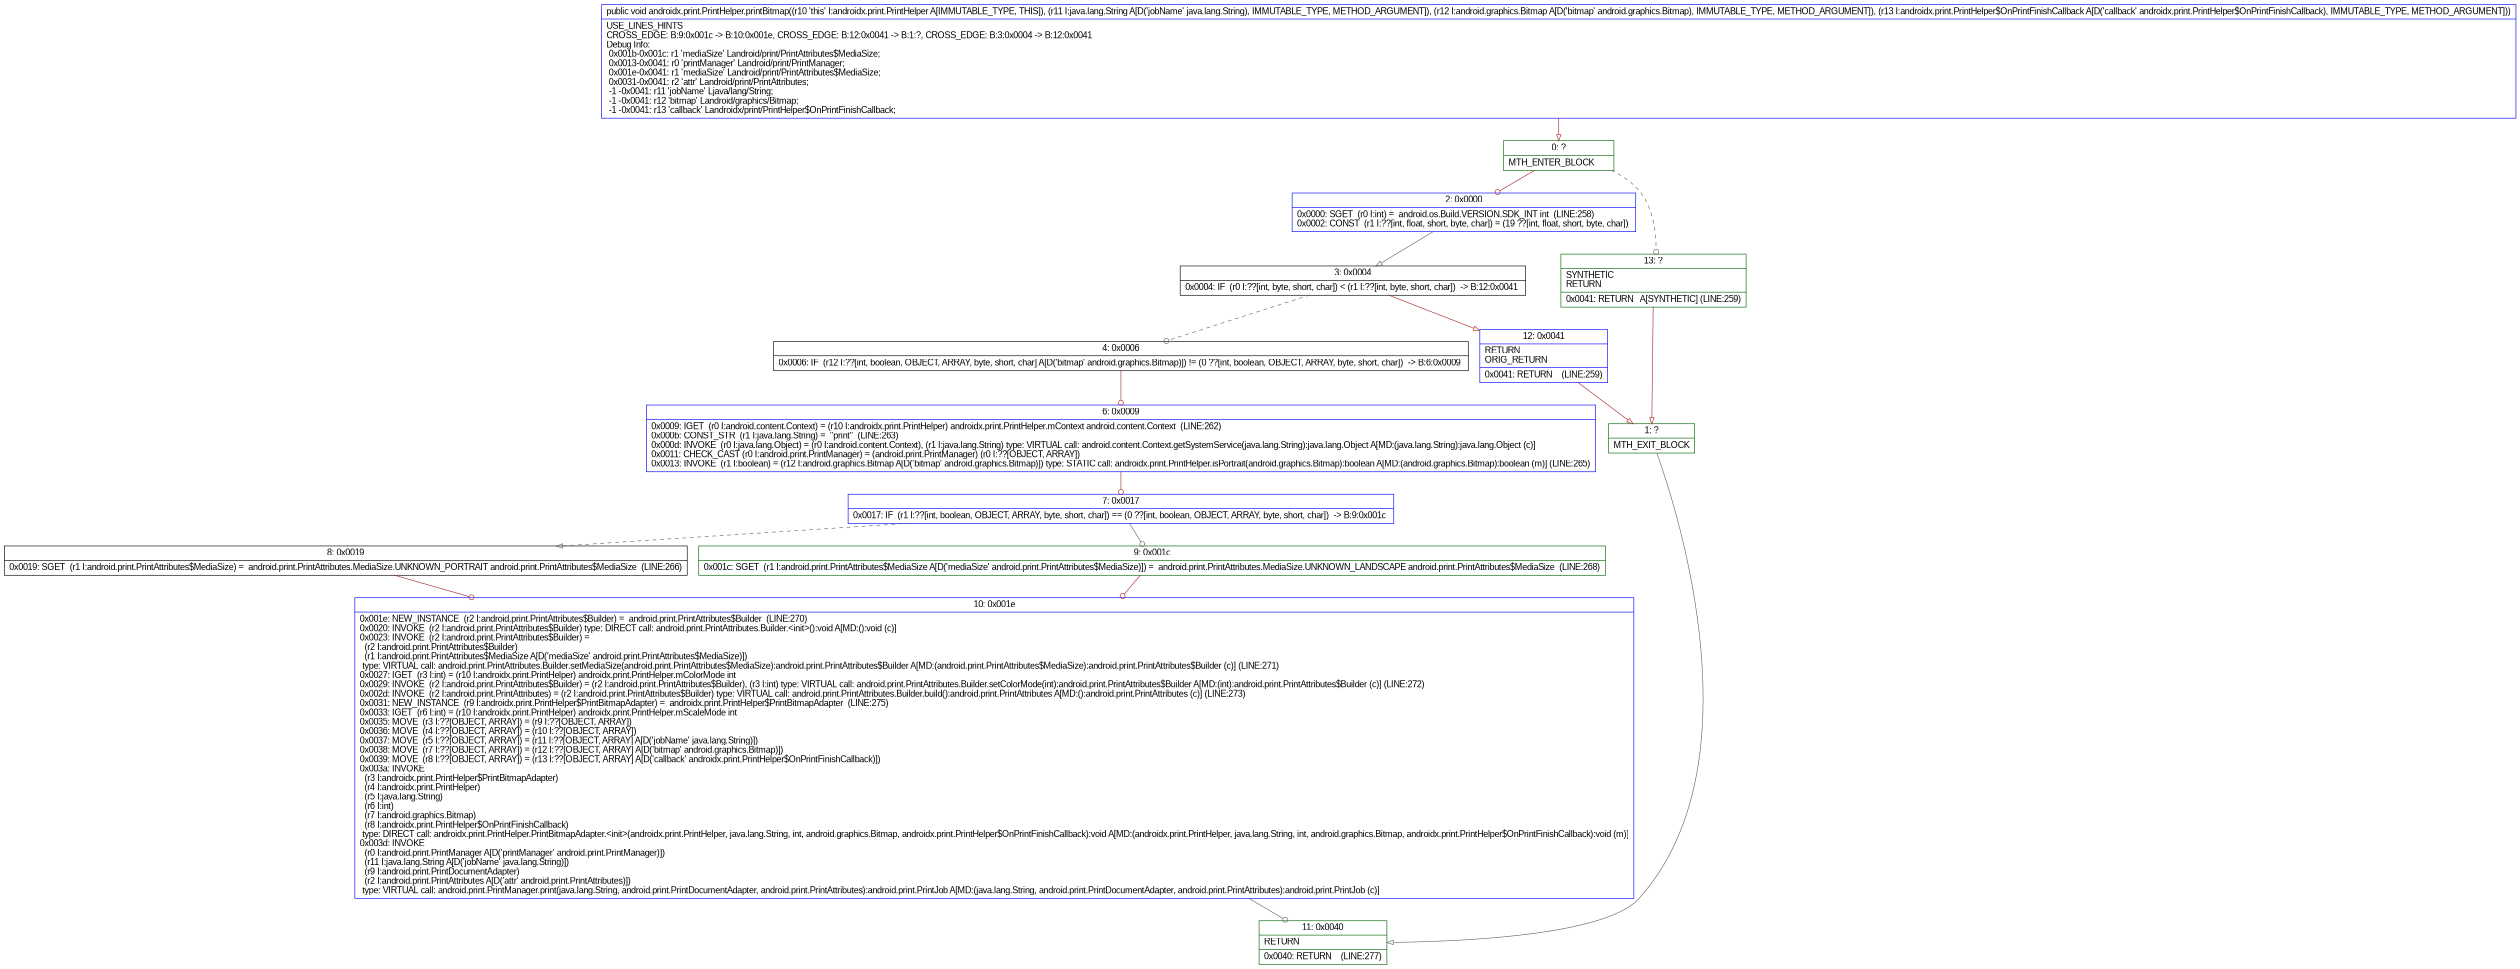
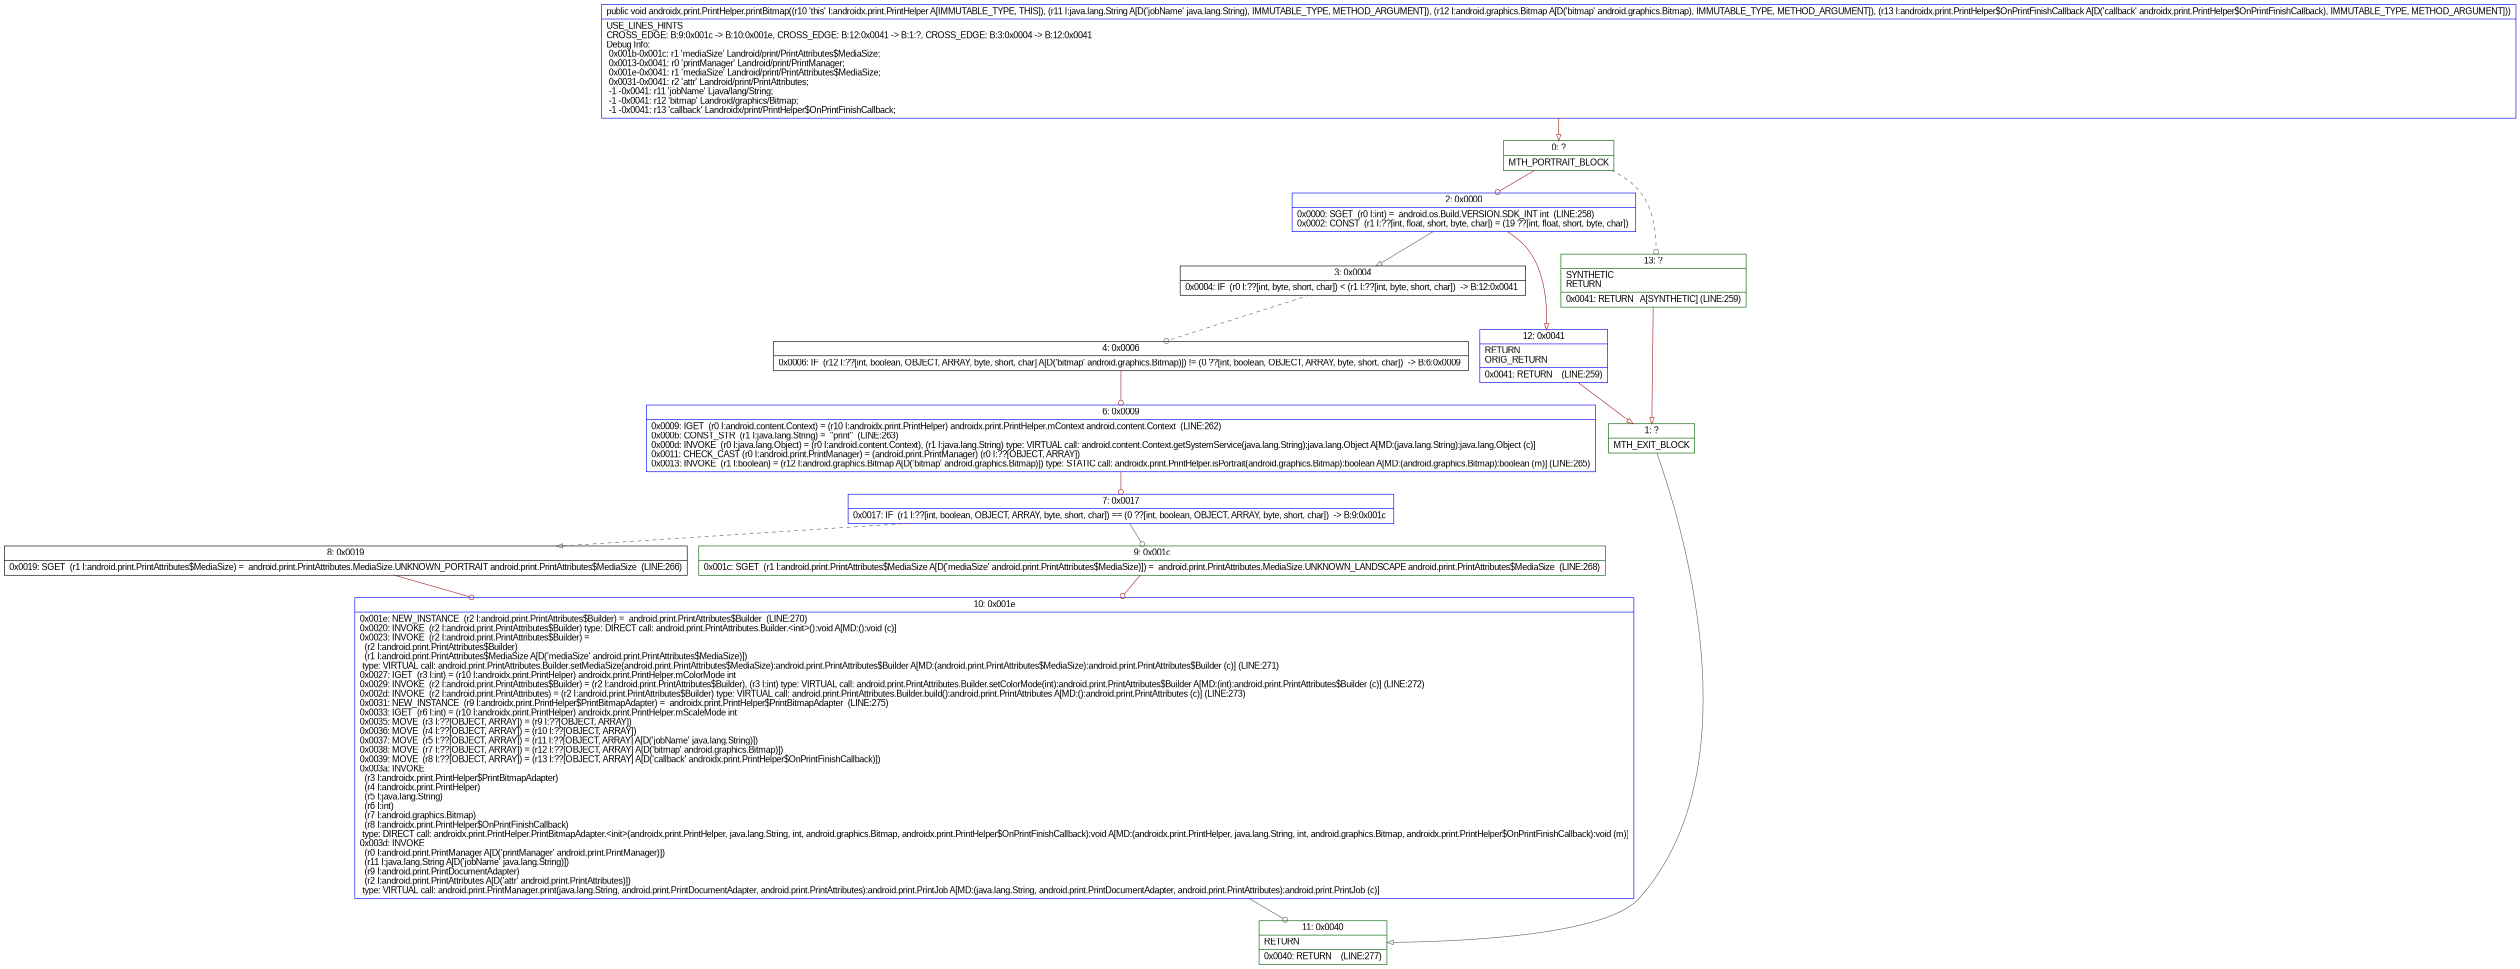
node "0: ?": text "MTH_ENTER_BLOCK" -> "MTH_PORTRAIT_BLOCK"
edge "3: 0x0004" -> "12: 0x0041": now "2: 0x0000" -> "12: 0x0041"
